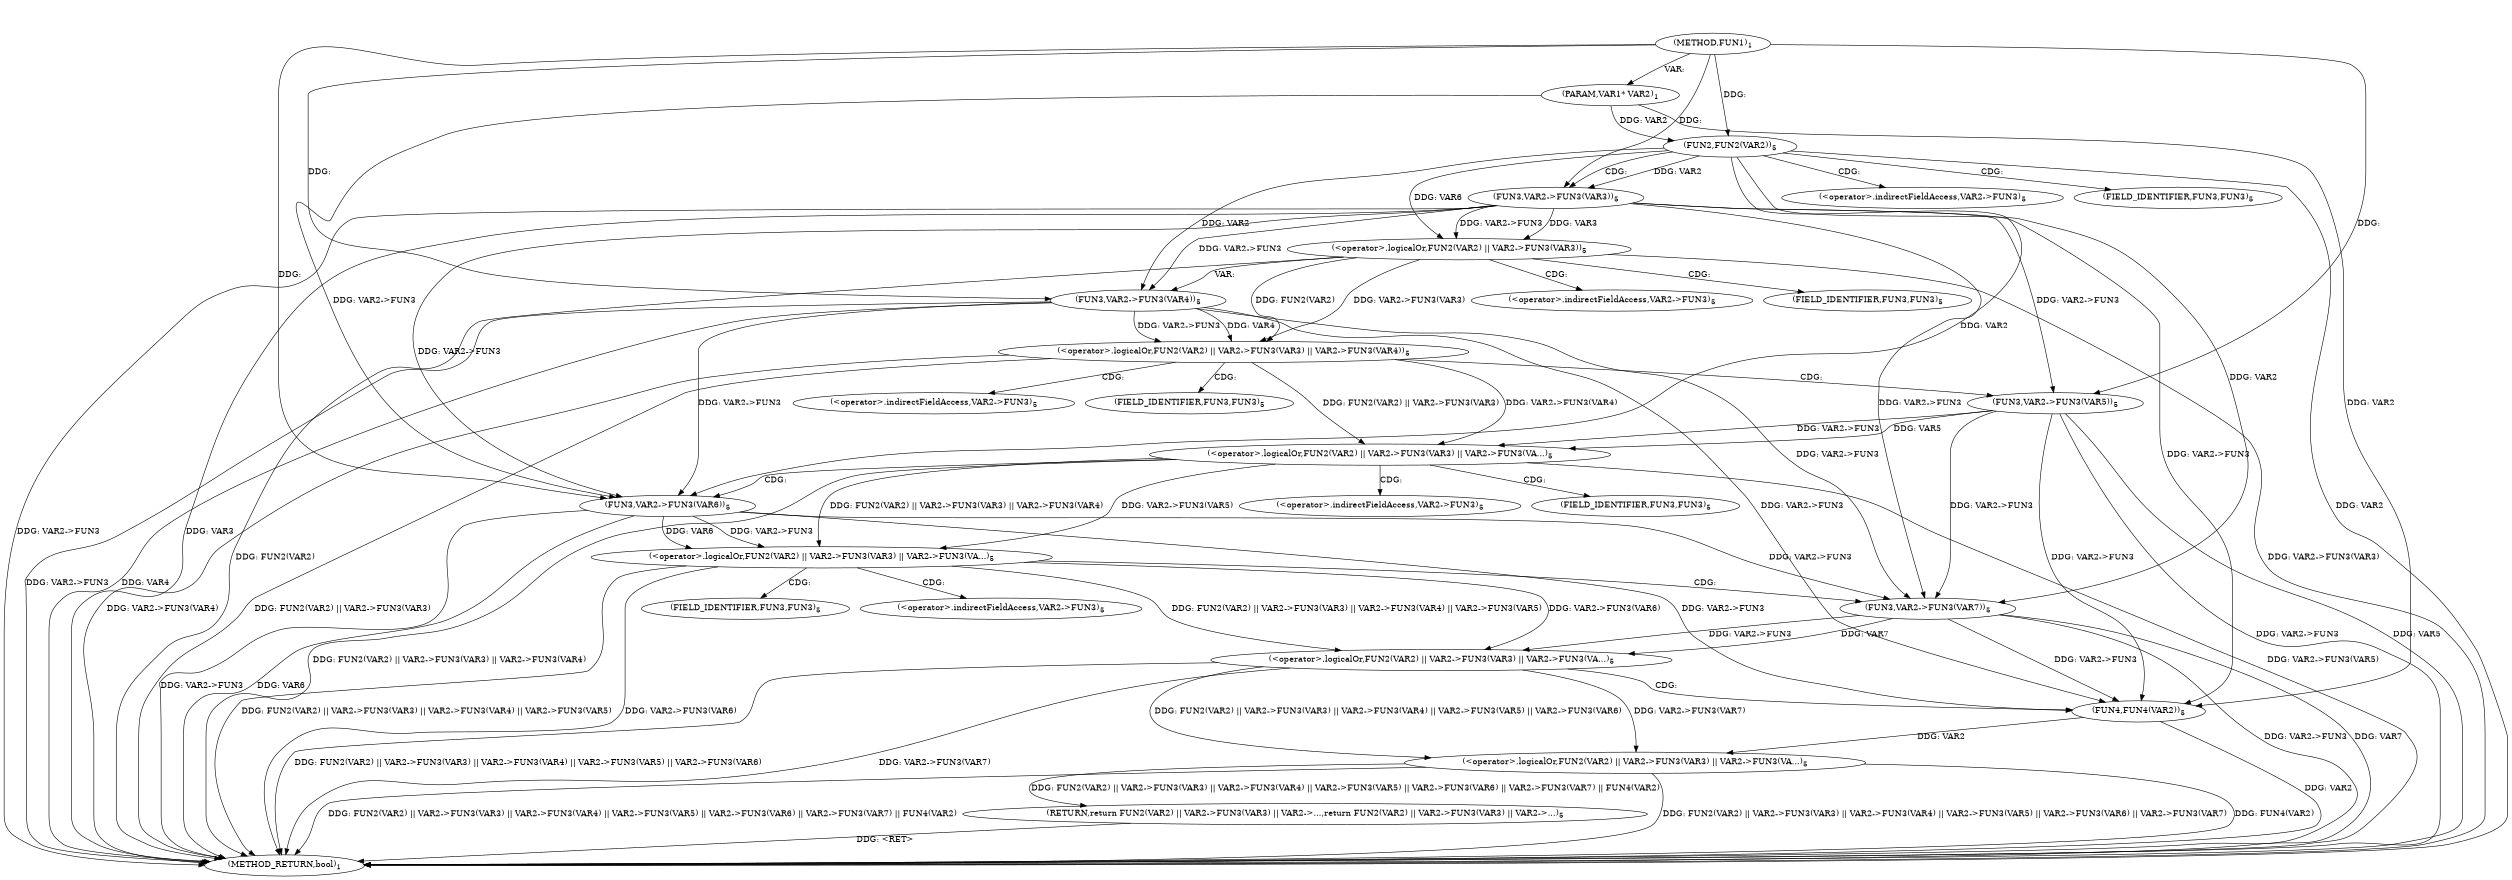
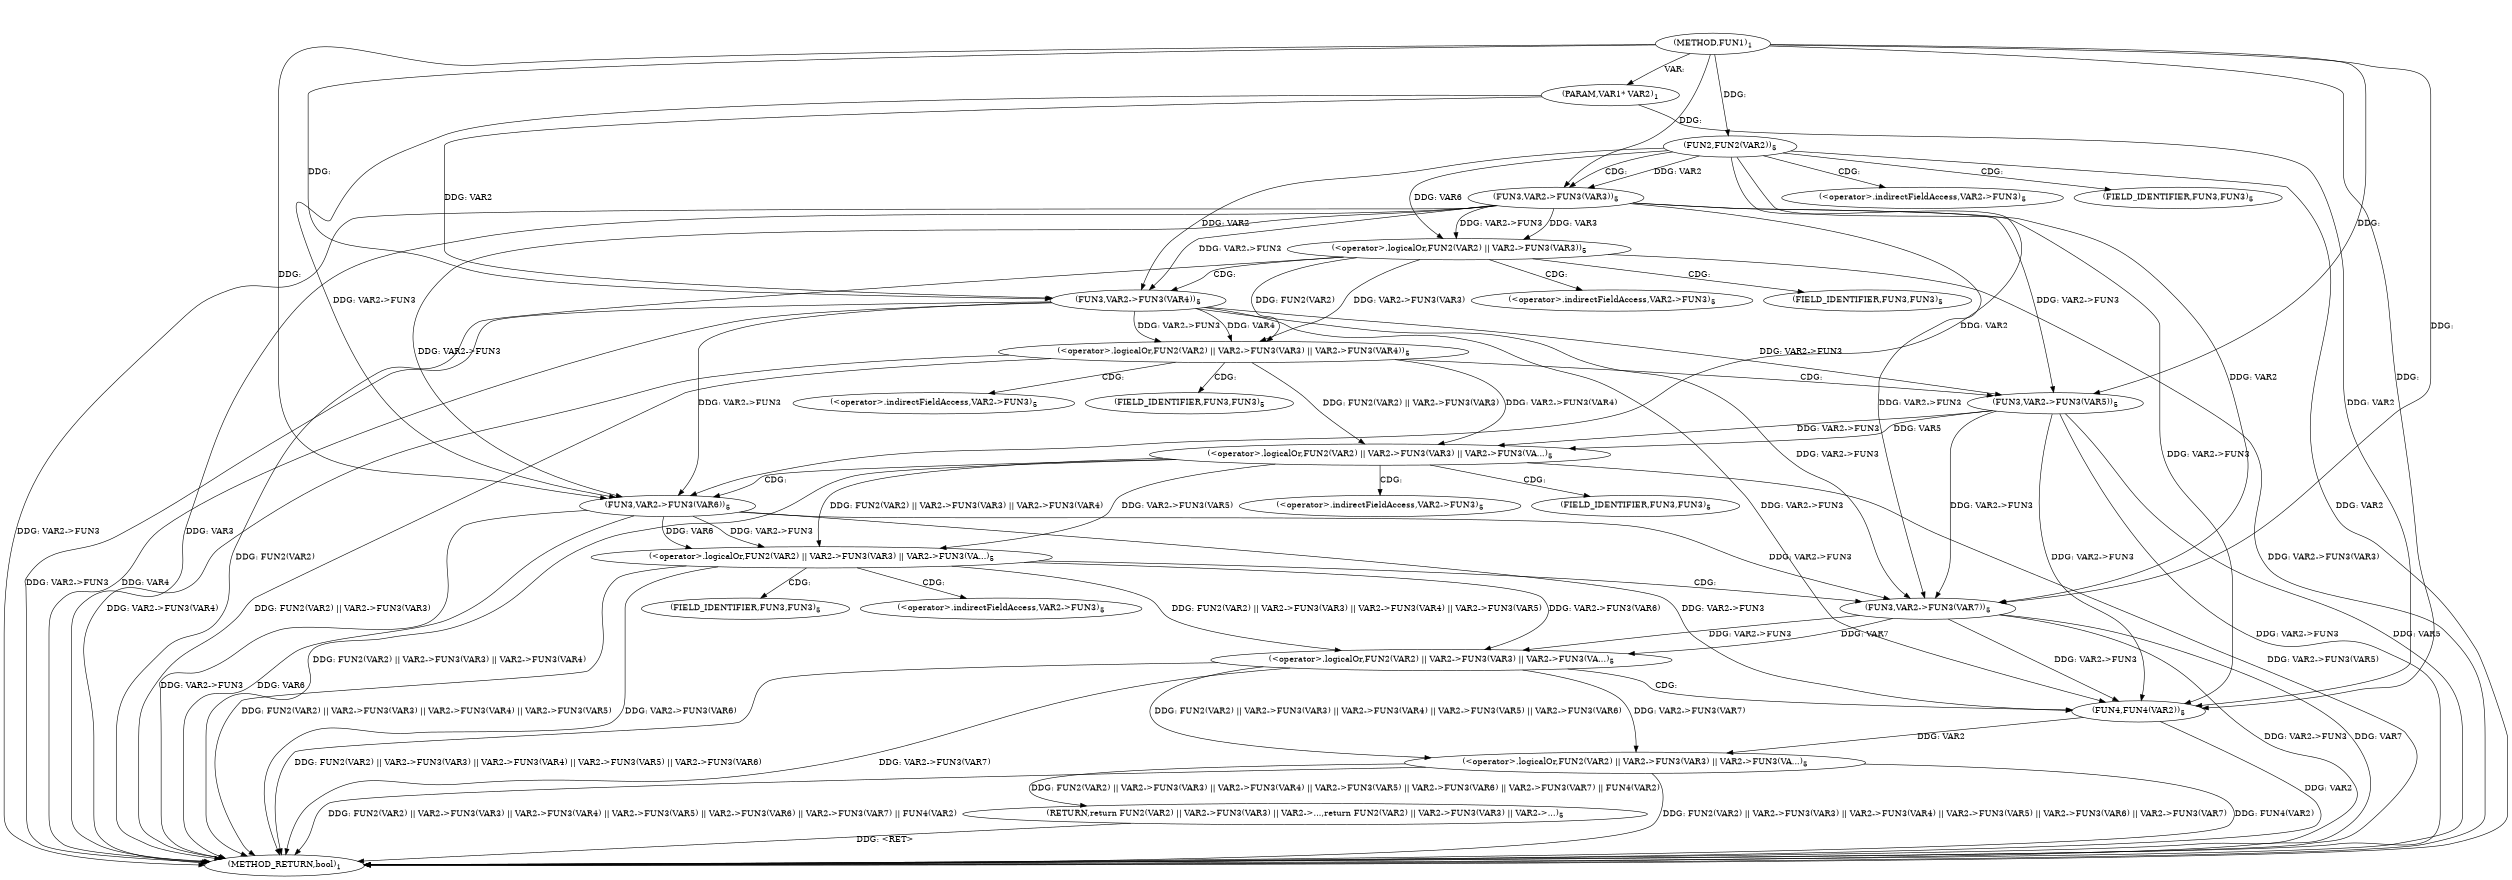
edge "(PARAM,VAR1* VAR2)" -> "(FUN2,FUN2(VAR2))": now "(PARAM,VAR1* VAR2)" -> "(FUN3,VAR2->FUN3(VAR4))"
edge "(METHOD,FUN1)" -> "(FUN3,VAR2->FUN3(VAR7))": added, label "DDG:"
edge "(METHOD,FUN1)" -> "(FUN4,FUN4(VAR2))": added, label "DDG:"
edge "(<operator>.logicalOr,FUN2(VAR2) || VAR2->FUN3(VAR3))" -> "(FUN3,VAR2->FUN3(VAR4))": label "VAR: " -> "CDG: "
edge "(FUN3,VAR2->FUN3(VAR4))" -> "(FUN3,VAR2->FUN3(VAR5))": added, label "DDG: VAR2->FUN3"
